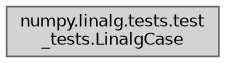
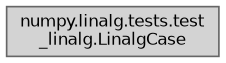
node "numpy.linalg.tests.test _tests.LinalgCase": label "numpy.linalg.tests.test _tests.LinalgCase" -> "numpy.linalg.tests.test _linalg.LinalgCase"
